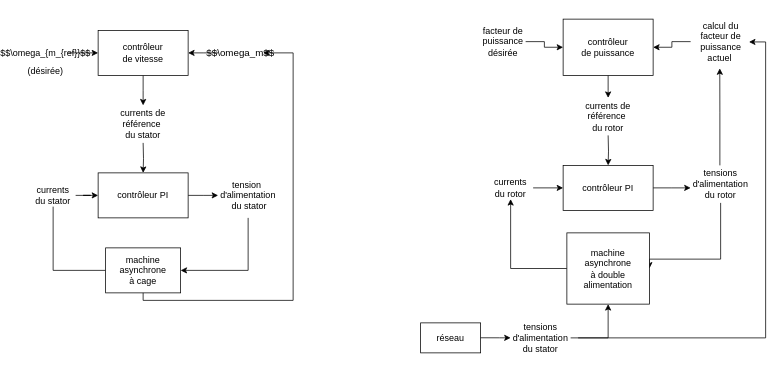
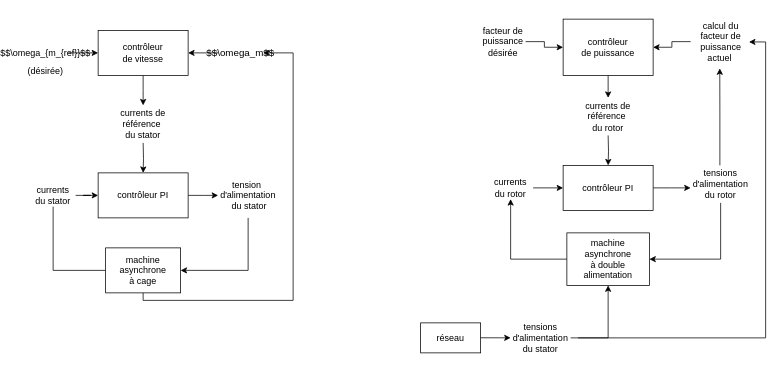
node "machine asynchrone à double alimentation": size 83x71 -> 83x53
